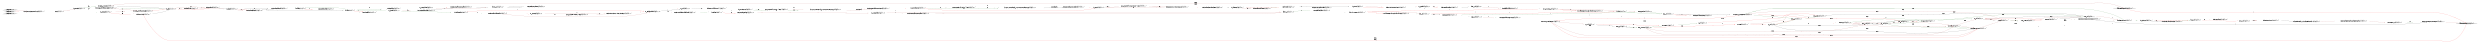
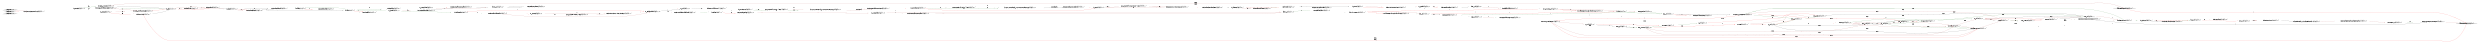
node "mergeArgs()@@@4@@@['1', '1', '1']": removed
